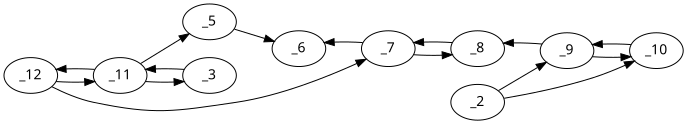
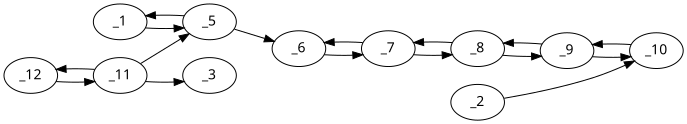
node "_1": added
edge "_3" -> "_11": removed
edge "_2" -> "_9": now "_8" -> "_9"
edge "_12" -> "_7": now "_6" -> "_7"
